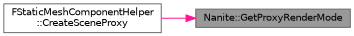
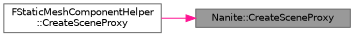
node "Nanite::GetProxyRenderMode": label "Nanite::GetProxyRenderMode" -> "Nanite::CreateSceneProxy"
